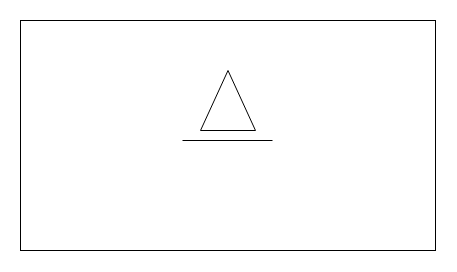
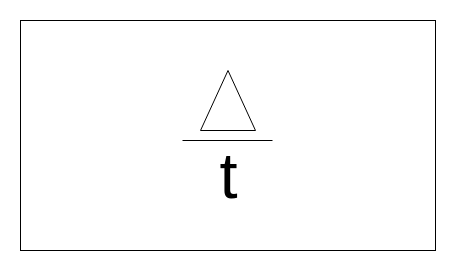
node "t": added
